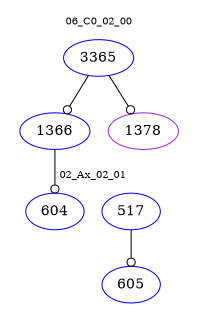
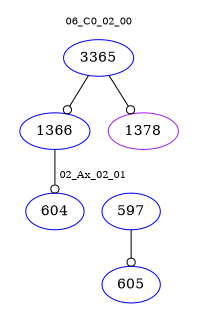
node "517": label "517" -> "597"
